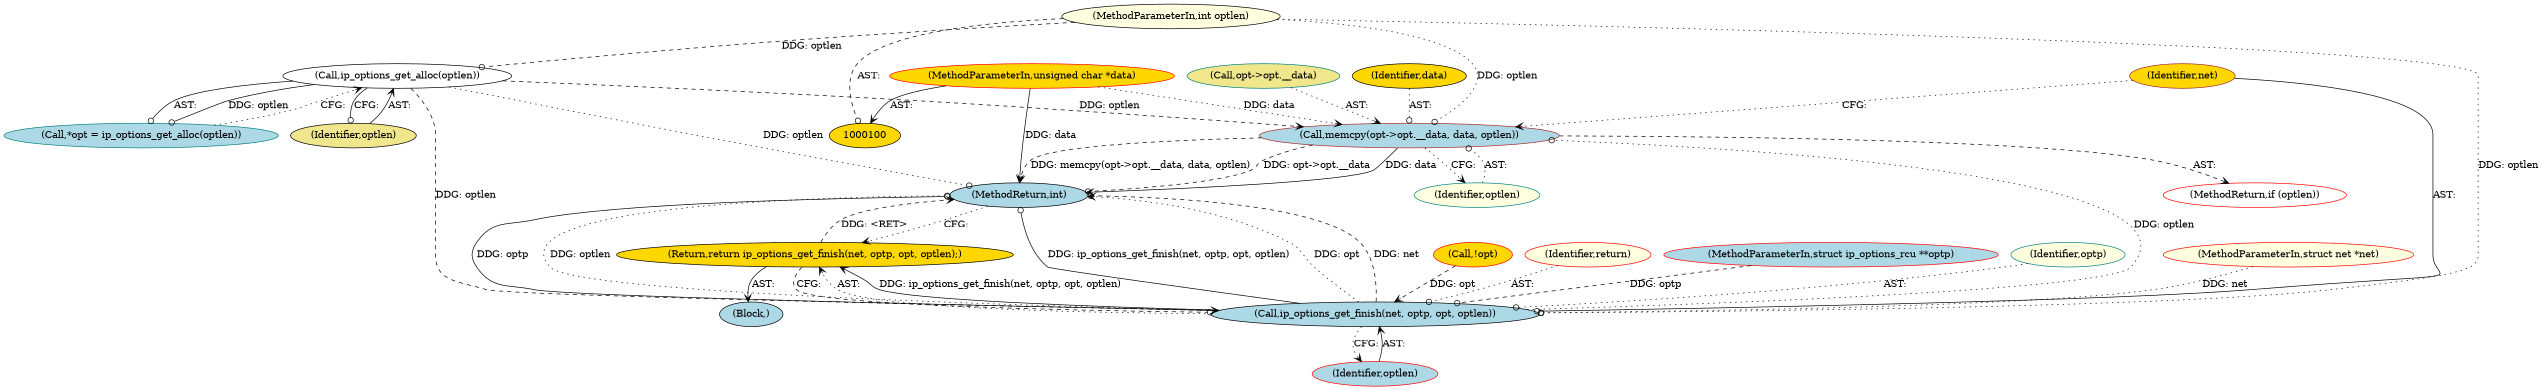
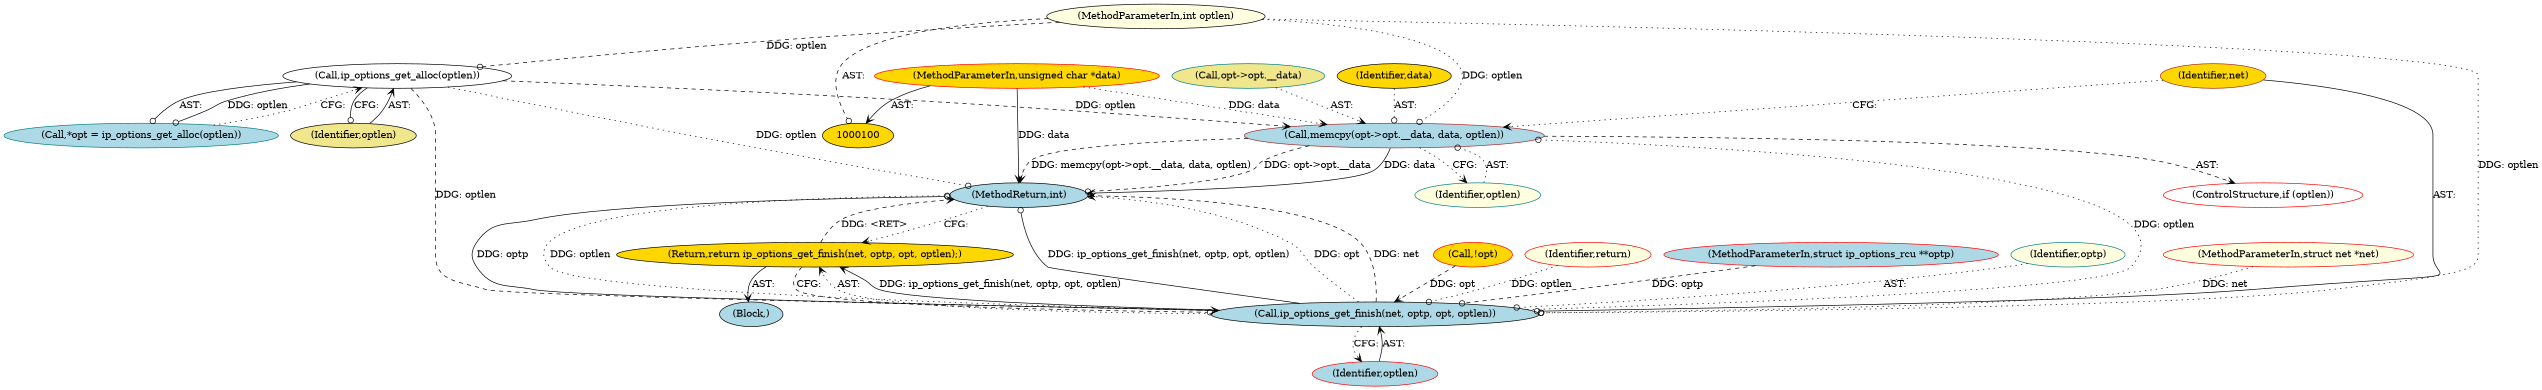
node "(MethodReturn,if (optlen))": label "(MethodReturn,if (optlen))" -> "(ControlStructure,if (optlen))"
edge "(Identifier,return)" -> "(Call,ip_options_get_finish(net, optp, opt, optlen))": label "AST: " -> "DDG: optlen"
